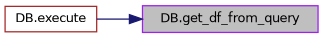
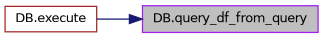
node "DB.get_df_from_query": label "DB.get_df_from_query" -> "DB.query_df_from_query"
